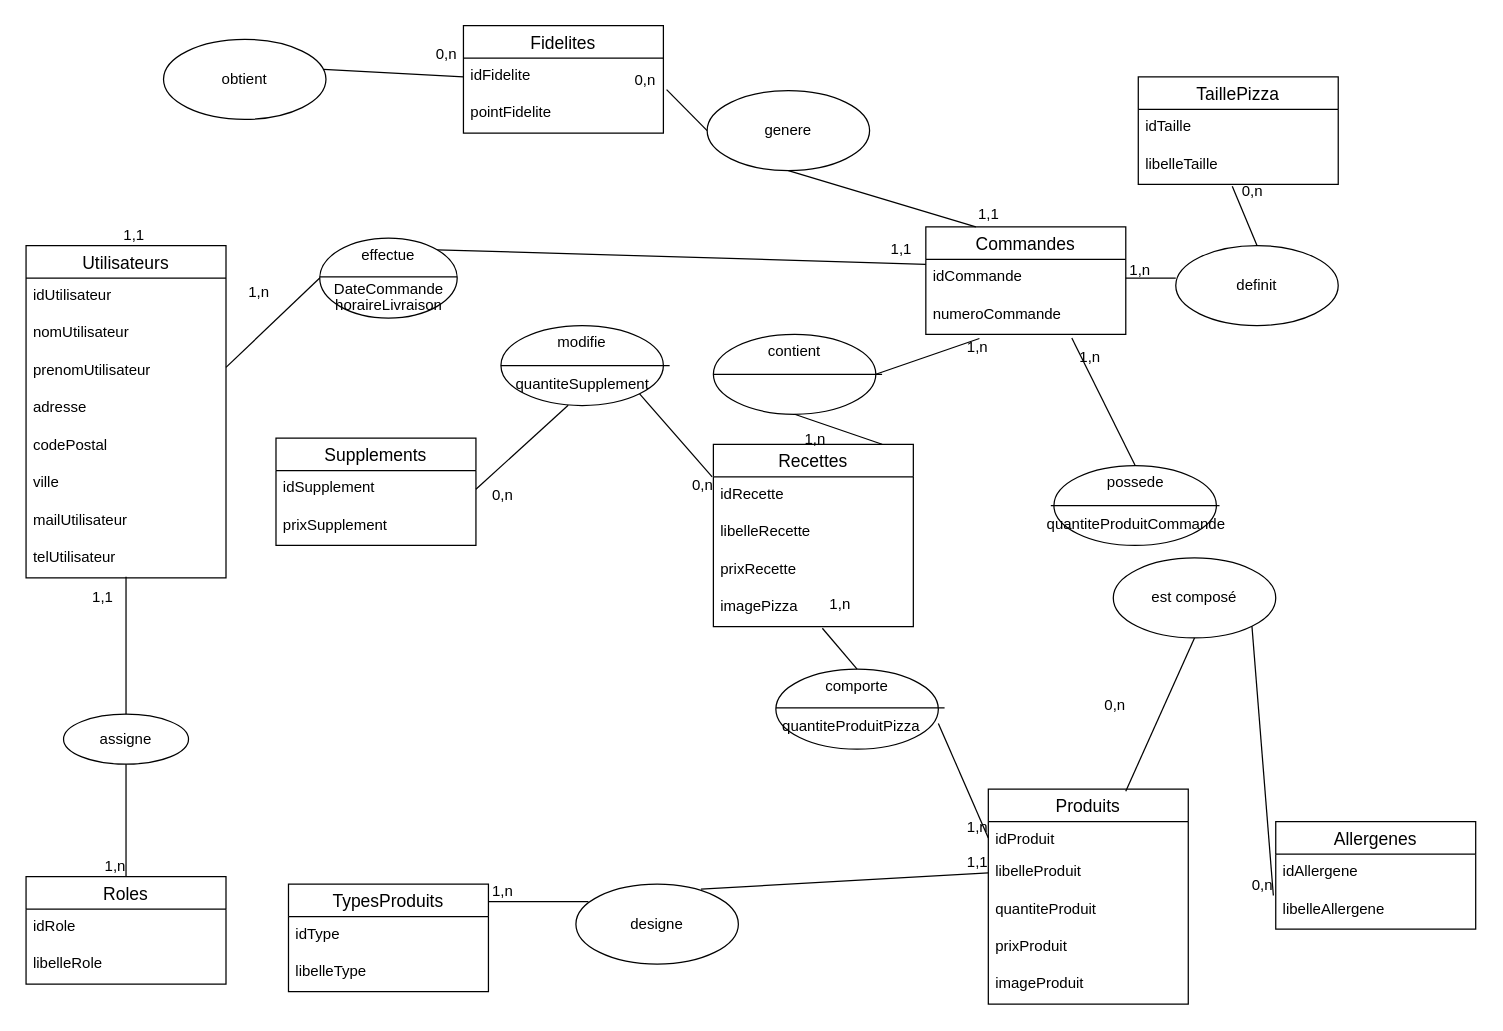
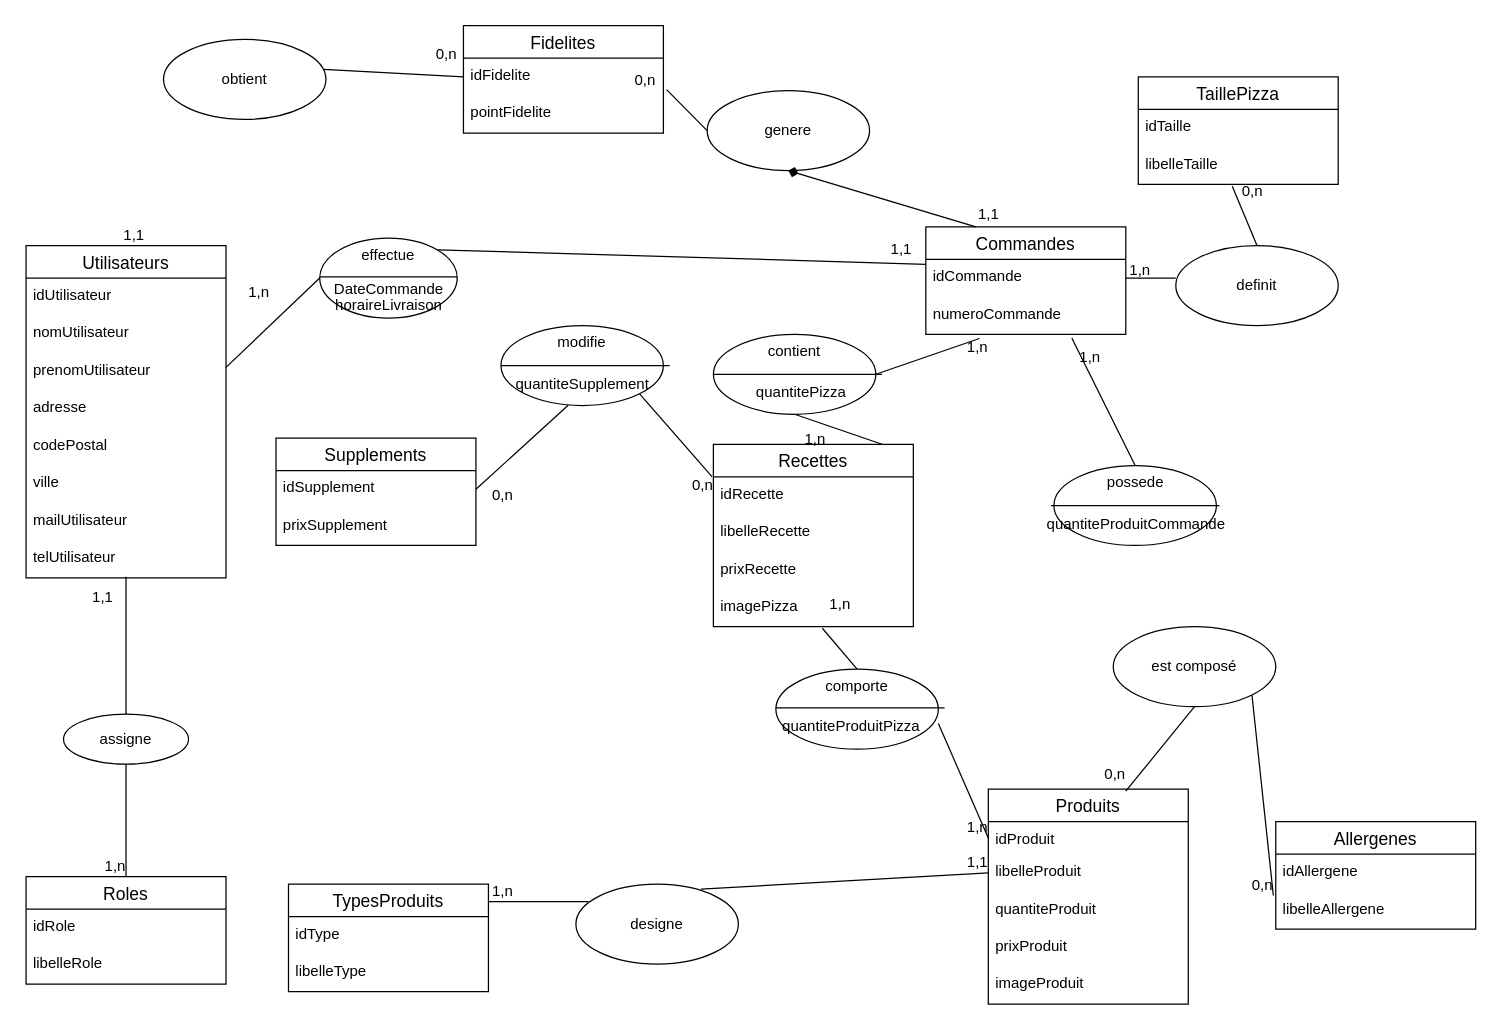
edge "genere" -- "Commandes": arrowhead none -> diamond
node "quantitePizza": added
node "est composé": moved (1194, 598) -> (1194, 667)
